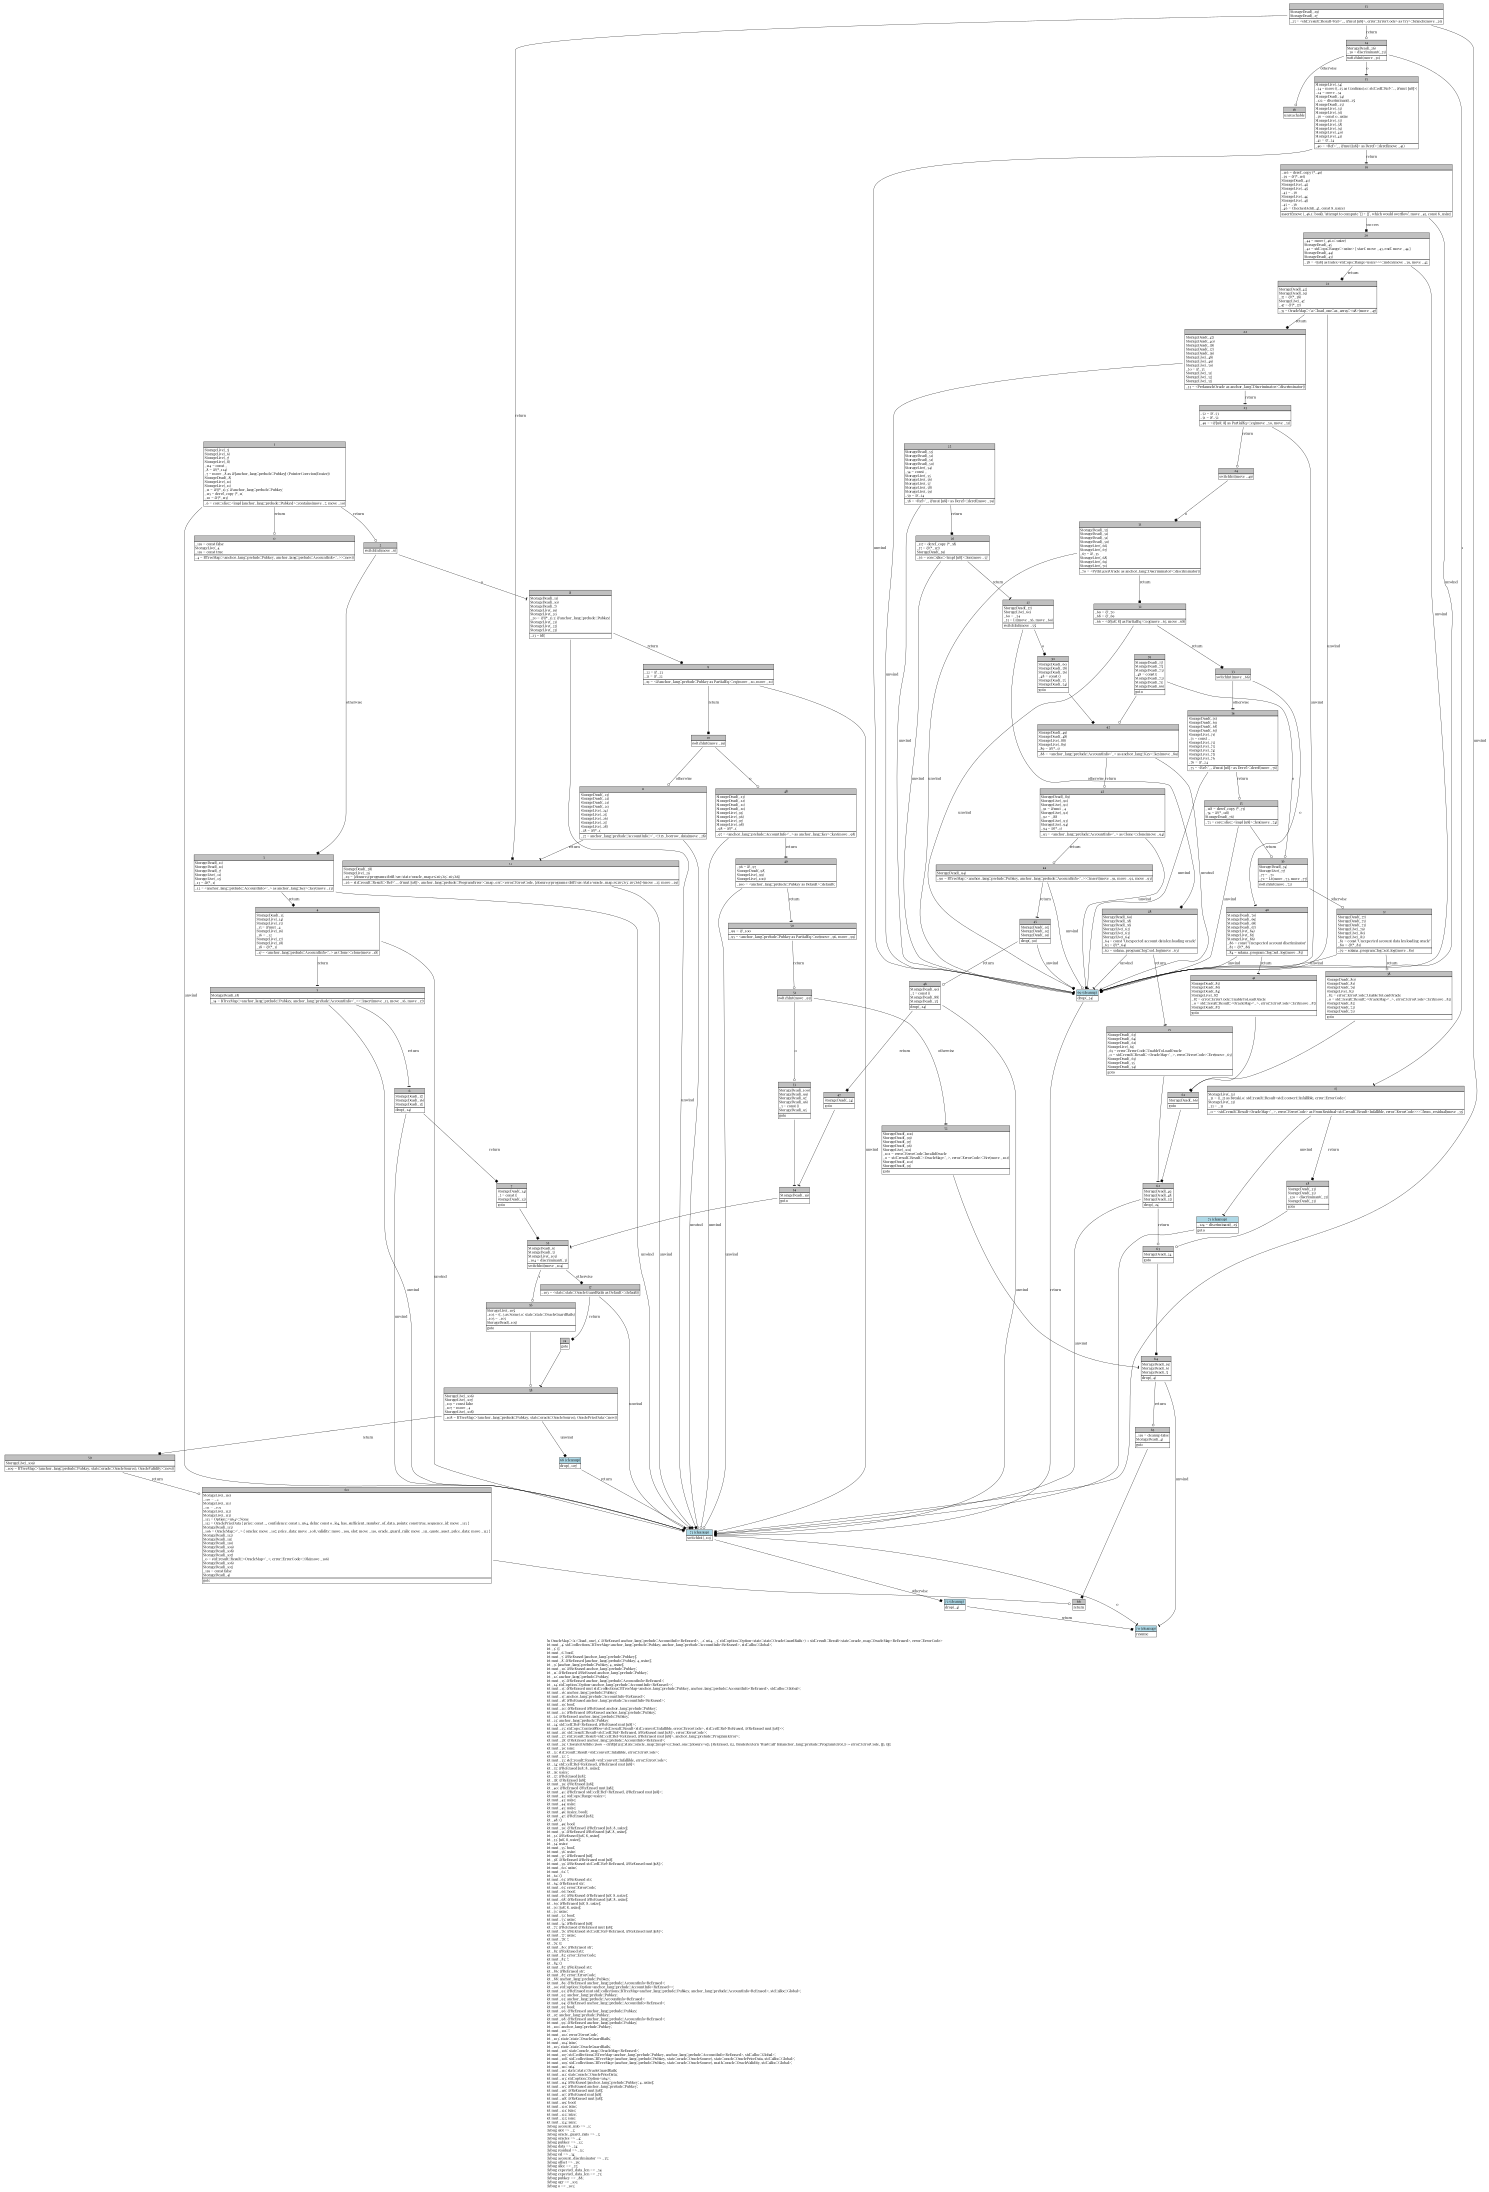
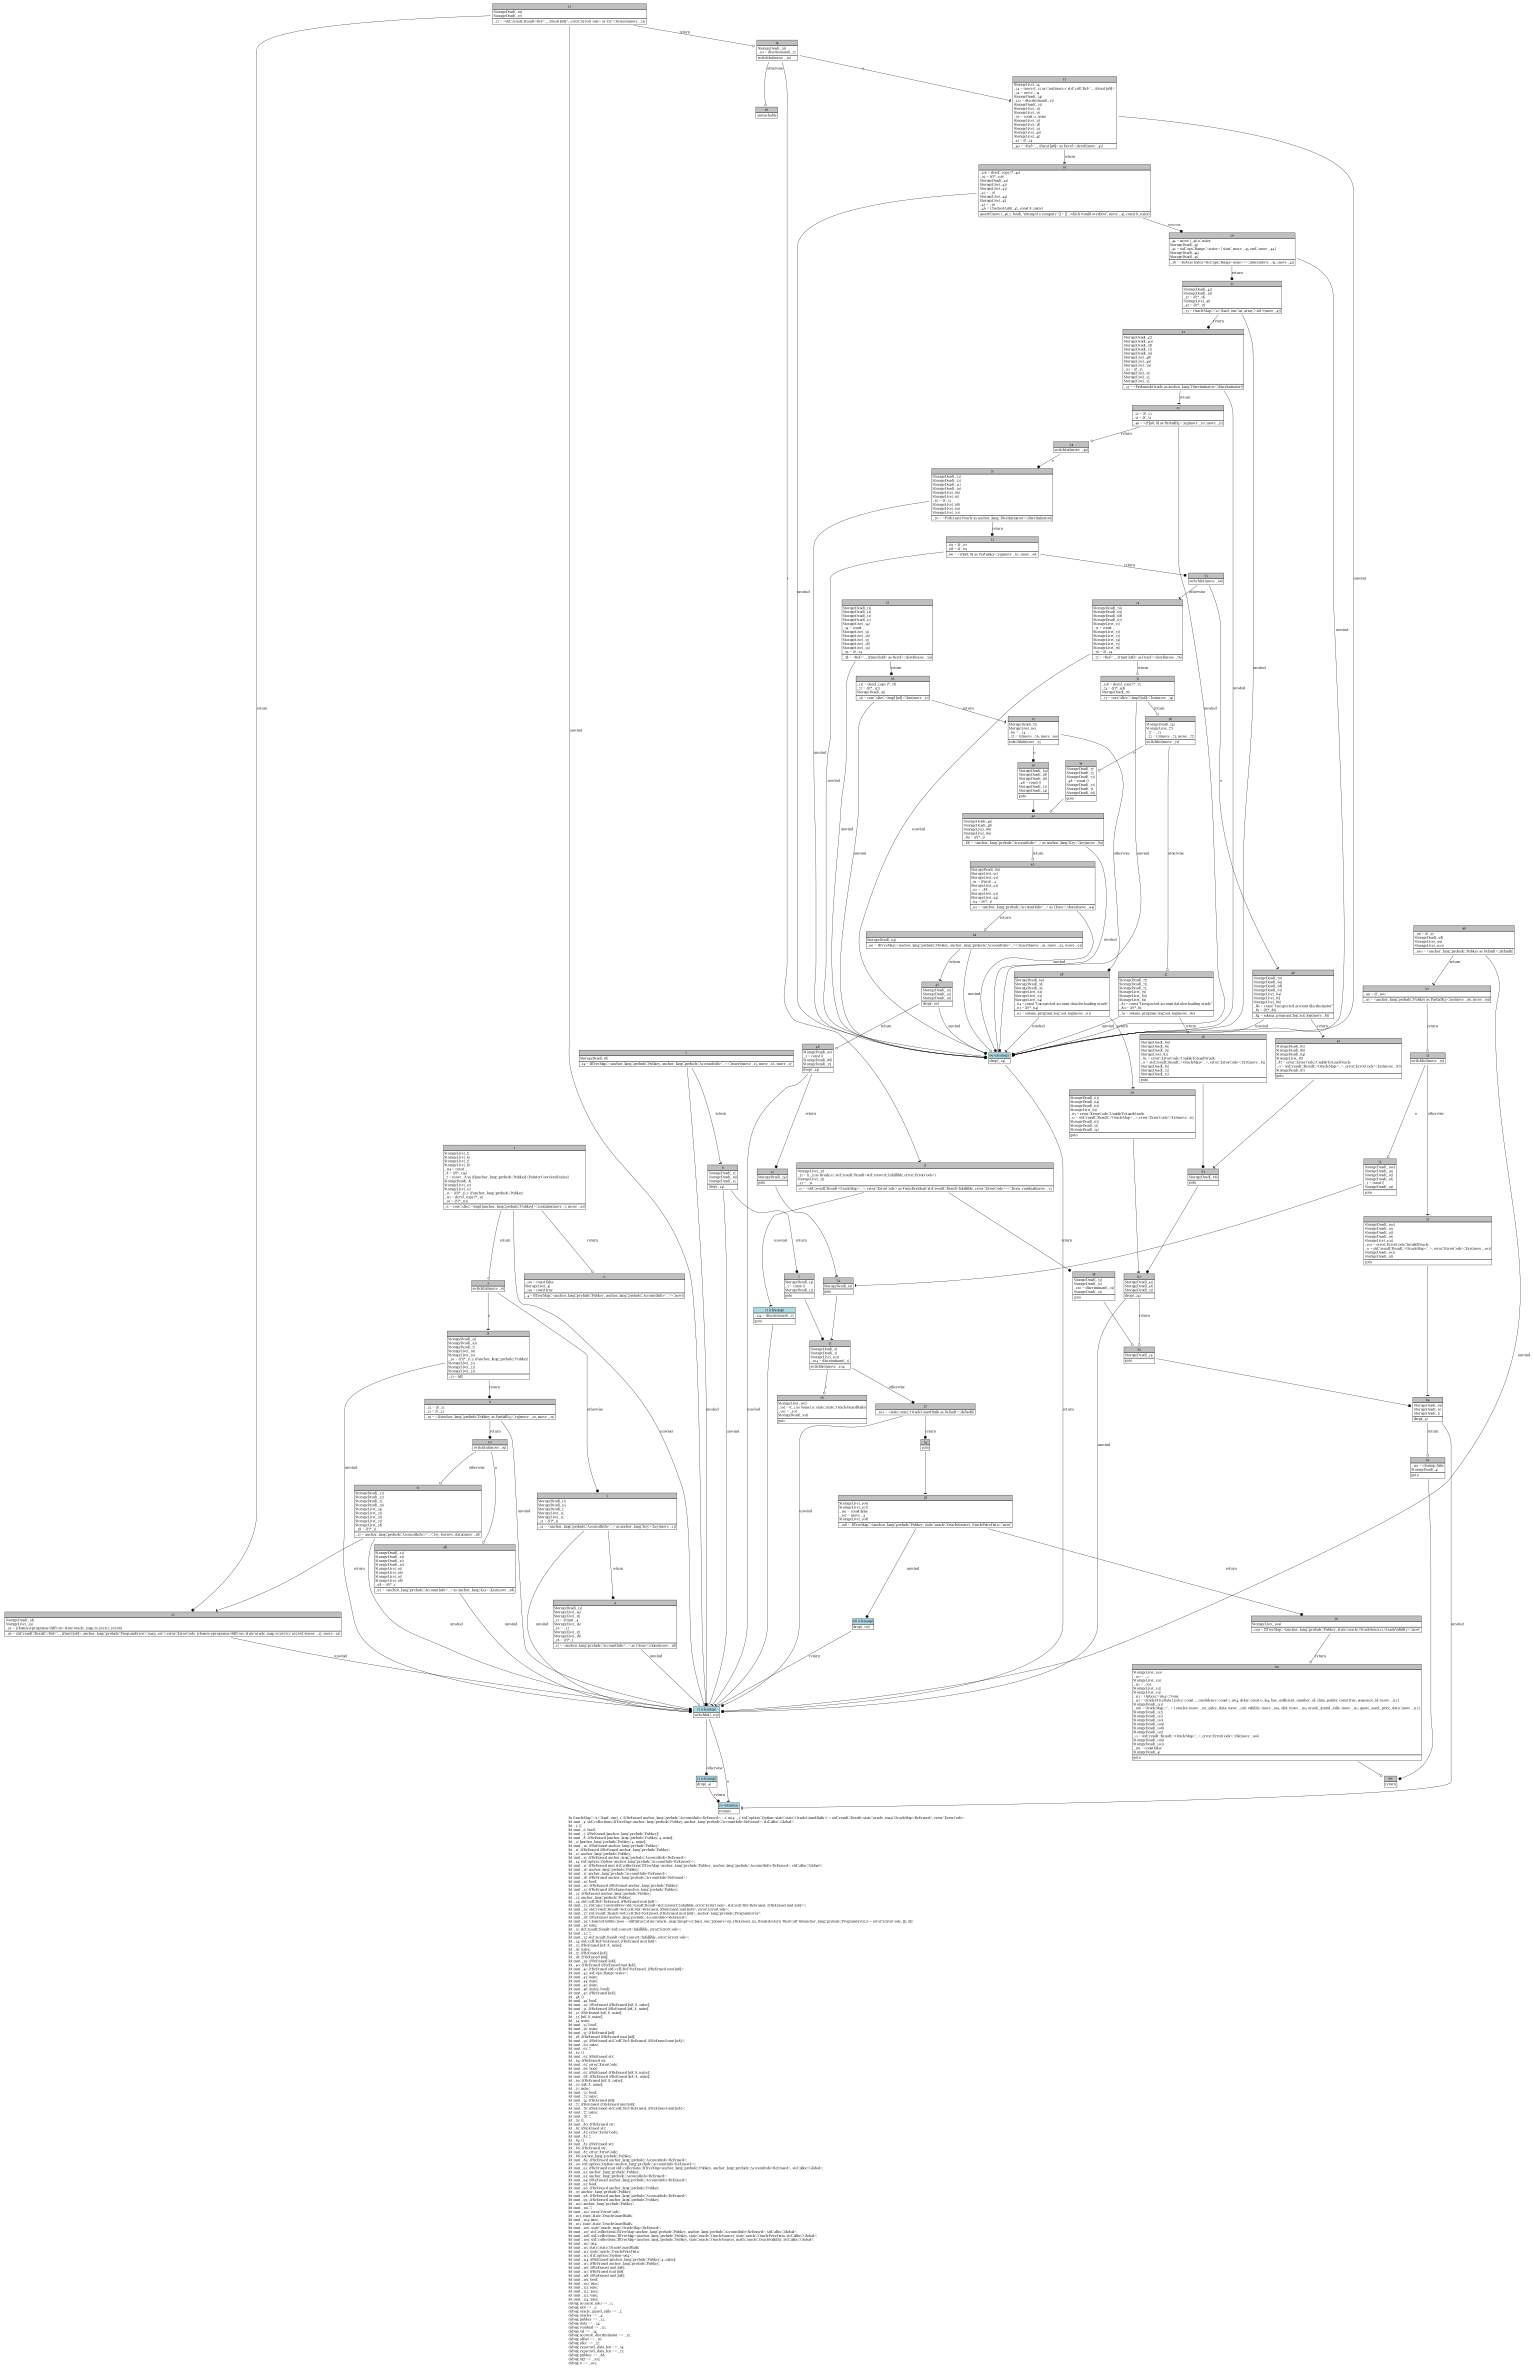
edge "39" -> "36": reversed
edge "48" -> "49": removed, label "return"
edge "4" -> "5": removed, label "return"
edge "56" -> "58": removed
